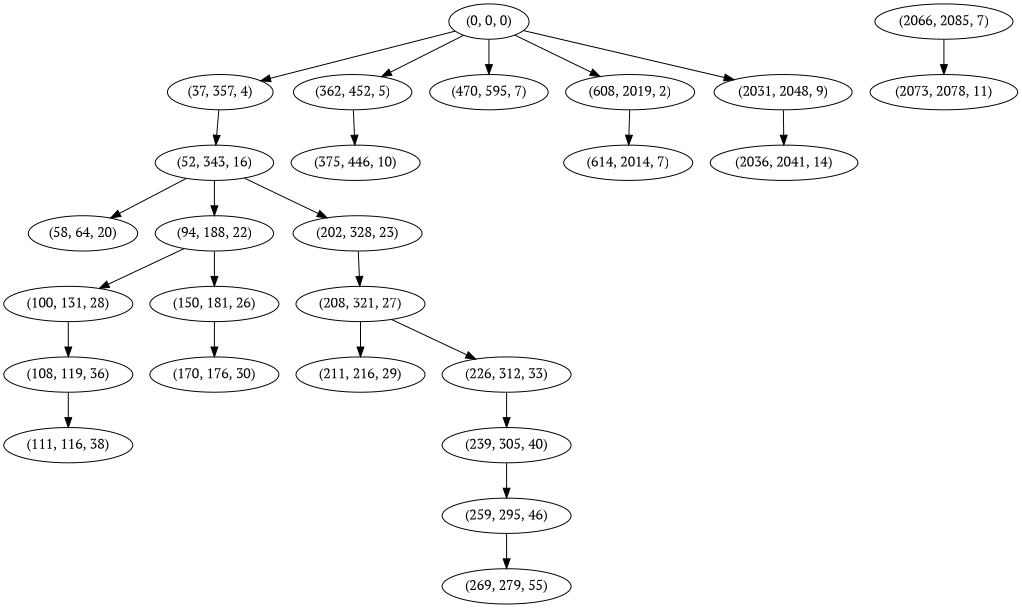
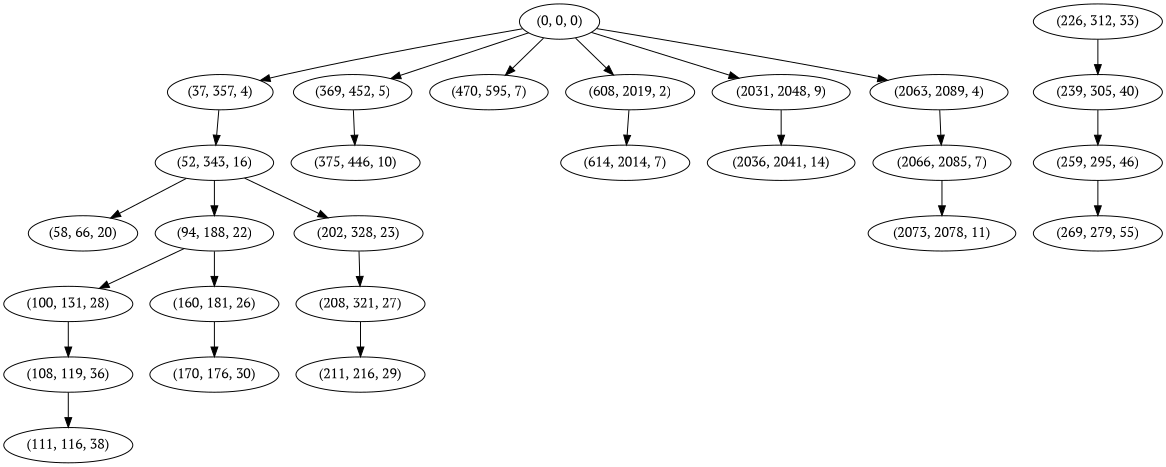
node "(362, 452, 5)": label "(362, 452, 5)" -> "(369, 452, 5)"
node "(2063, 2089, 4)": added
node "(58, 64, 20)": label "(58, 64, 20)" -> "(58, 66, 20)"
node "(150, 181, 26)": label "(150, 181, 26)" -> "(160, 181, 26)"
edge "(208, 321, 27)" -> "(226, 312, 33)": removed
